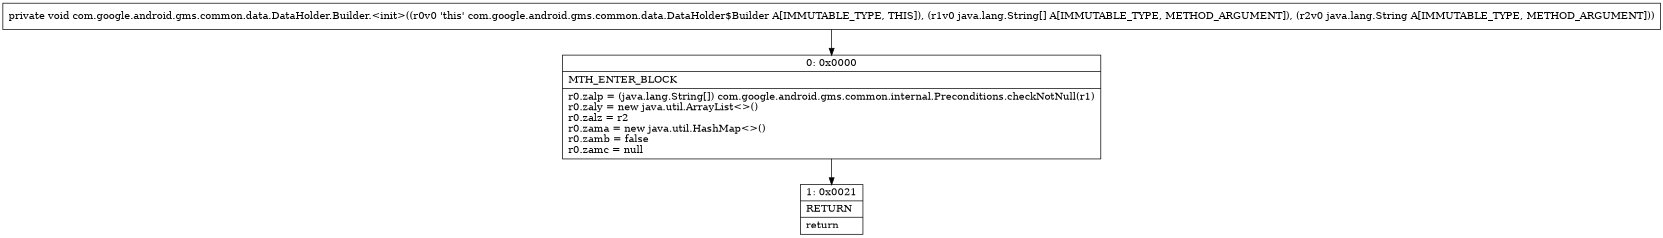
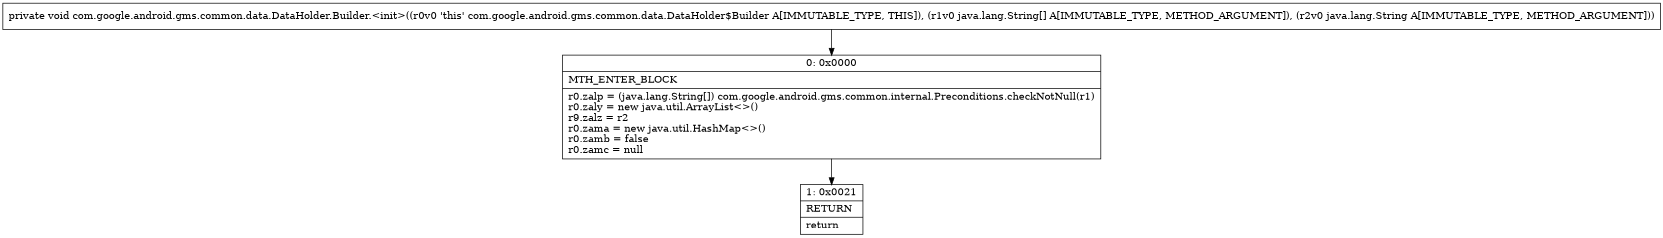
node "0: 0x0000": text "r0.zalz = r2" -> "r9.zalz = r2"
